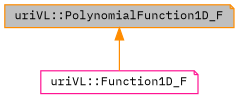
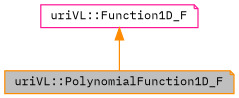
edge "uriVL::Function1D_F" -> "uriVL::PolynomialFunction1D_F": reversed
